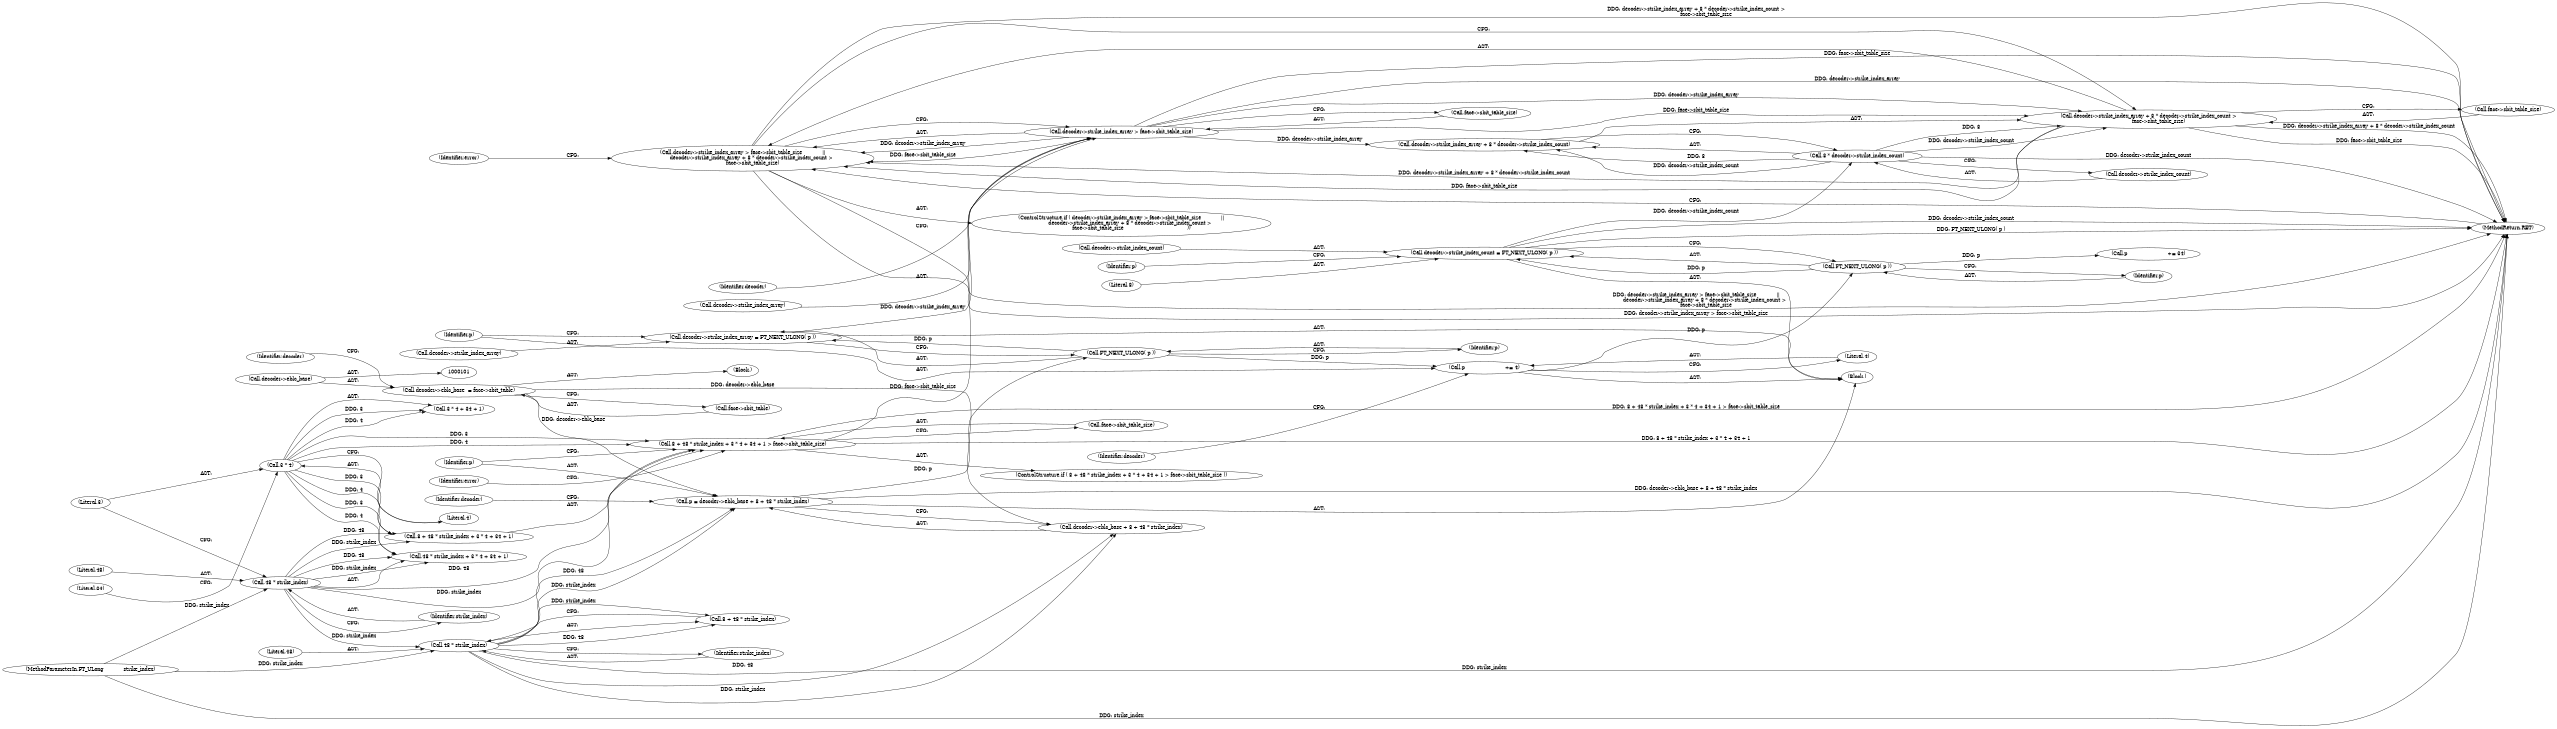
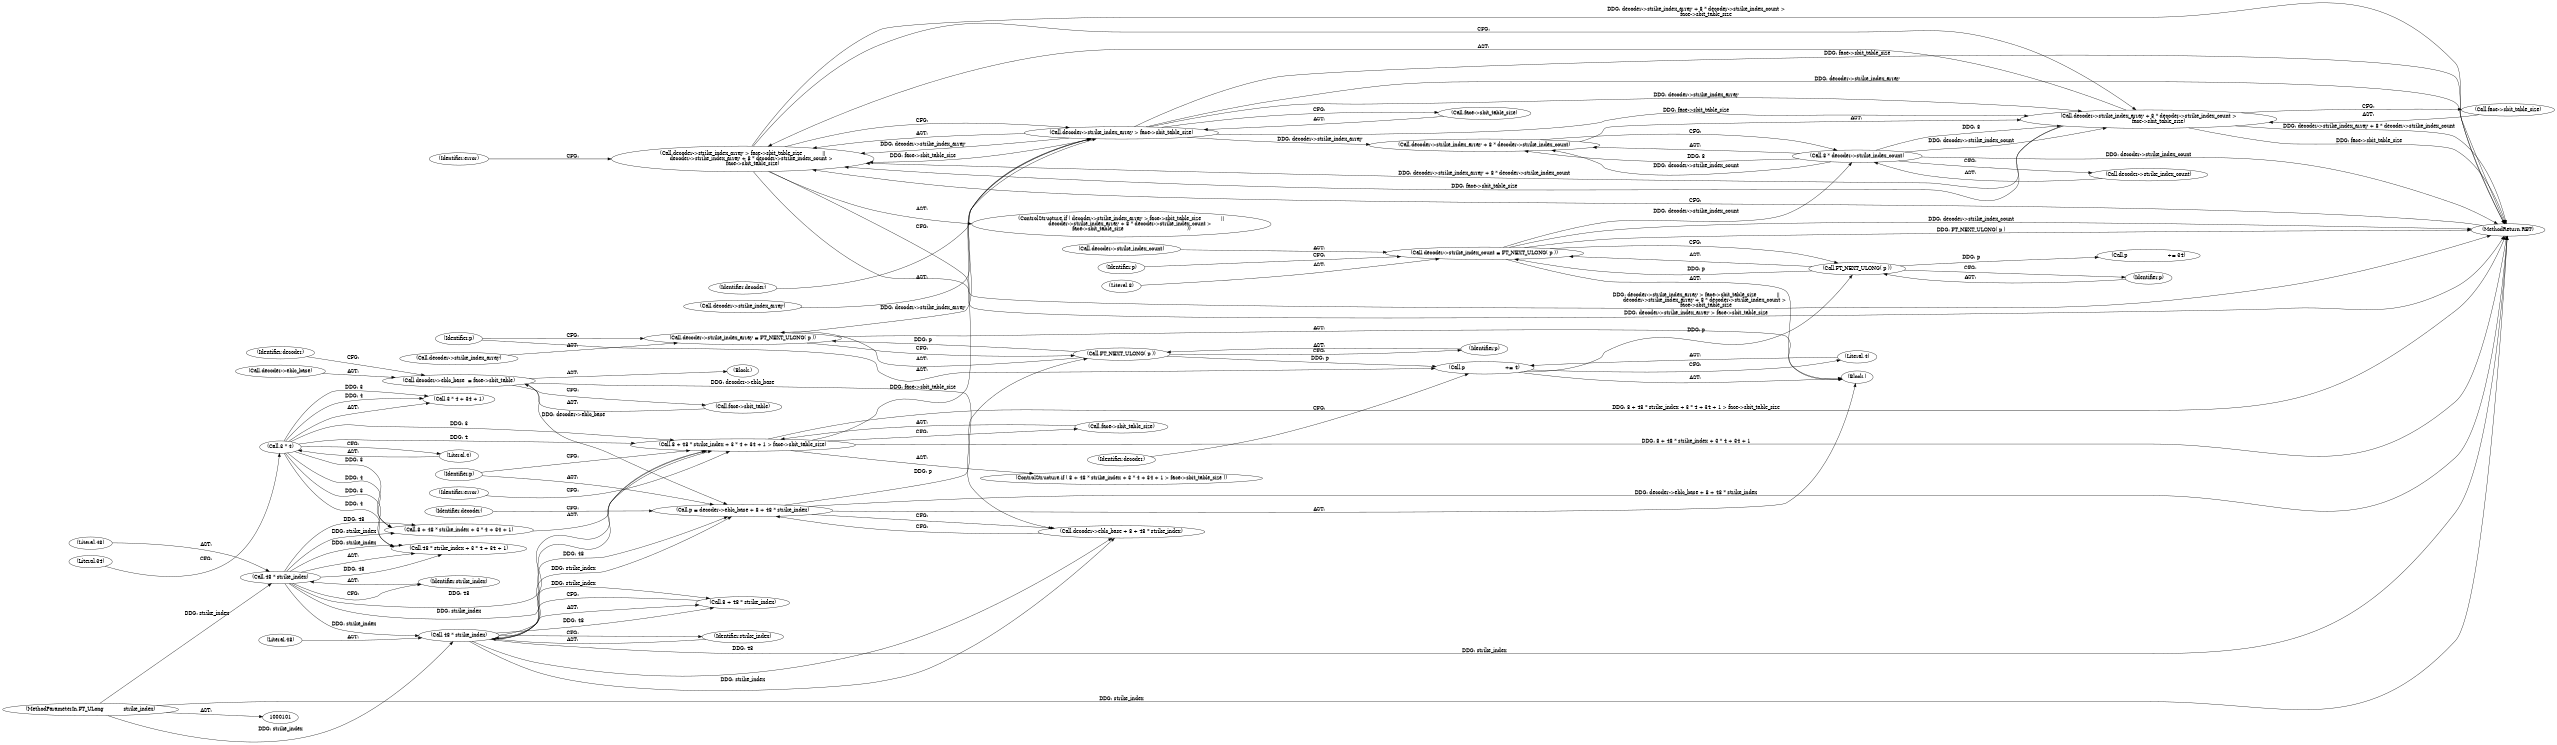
edge "(Call,decoder->eblc_base)" -> "1000101": now "(MethodParameterIn,FT_ULong             strike_index)" -> "1000101"
node "(Literal,3)": removed
edge "(Call,decoder->eblc_base + 8 + 48 * strike_index)" -> "(Call,p = decoder->eblc_base + 8 + 48 * strike_index)": label "AST: " -> "CFG: "
